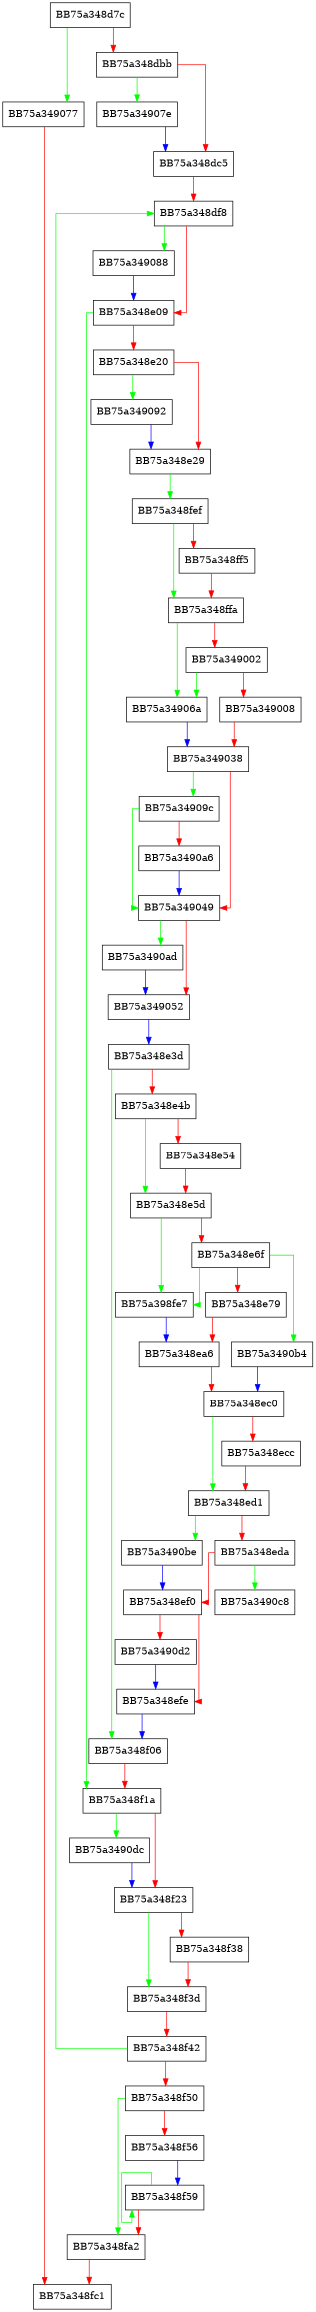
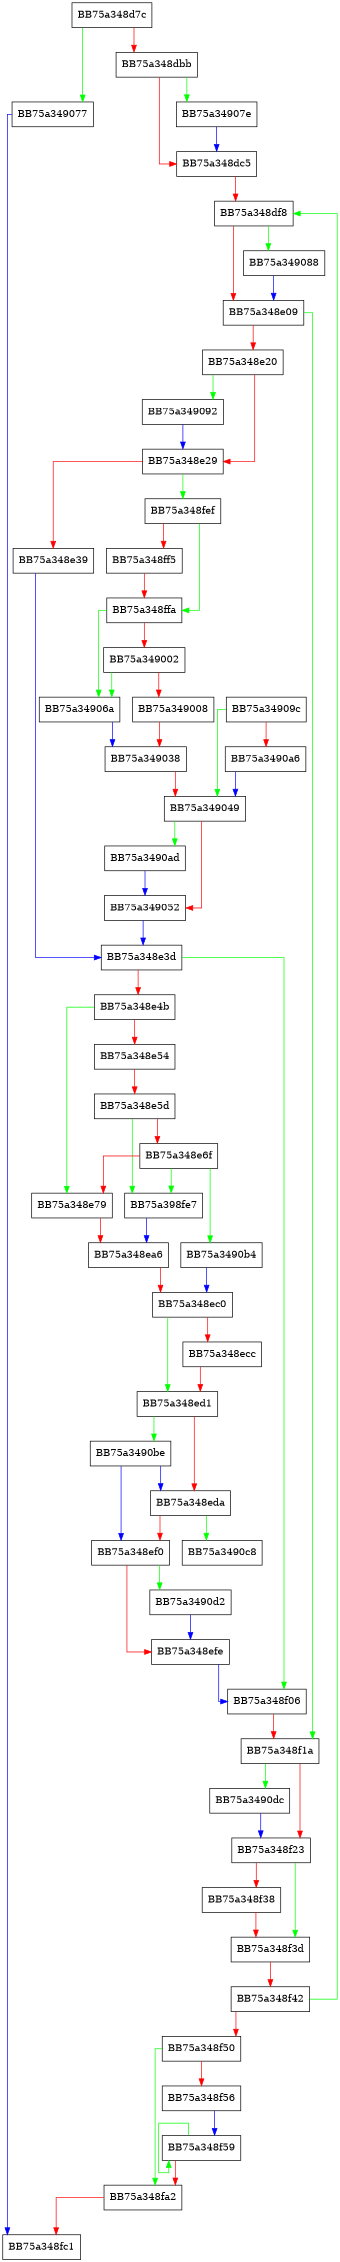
node "BB75a348e39": added
edge "BB75a349038" -> "BB75a34909c": removed
edge "BB75a348e4b" -> "BB75a348e5d": now "BB75a348e4b" -> "BB75a348e79"
edge "BB75a349077" -> "BB75a348fc1": color red -> blue
edge "BB75a3490be" -> "BB75a348eda": added
edge "BB75a348ef0" -> "BB75a3490d2": color red -> green
